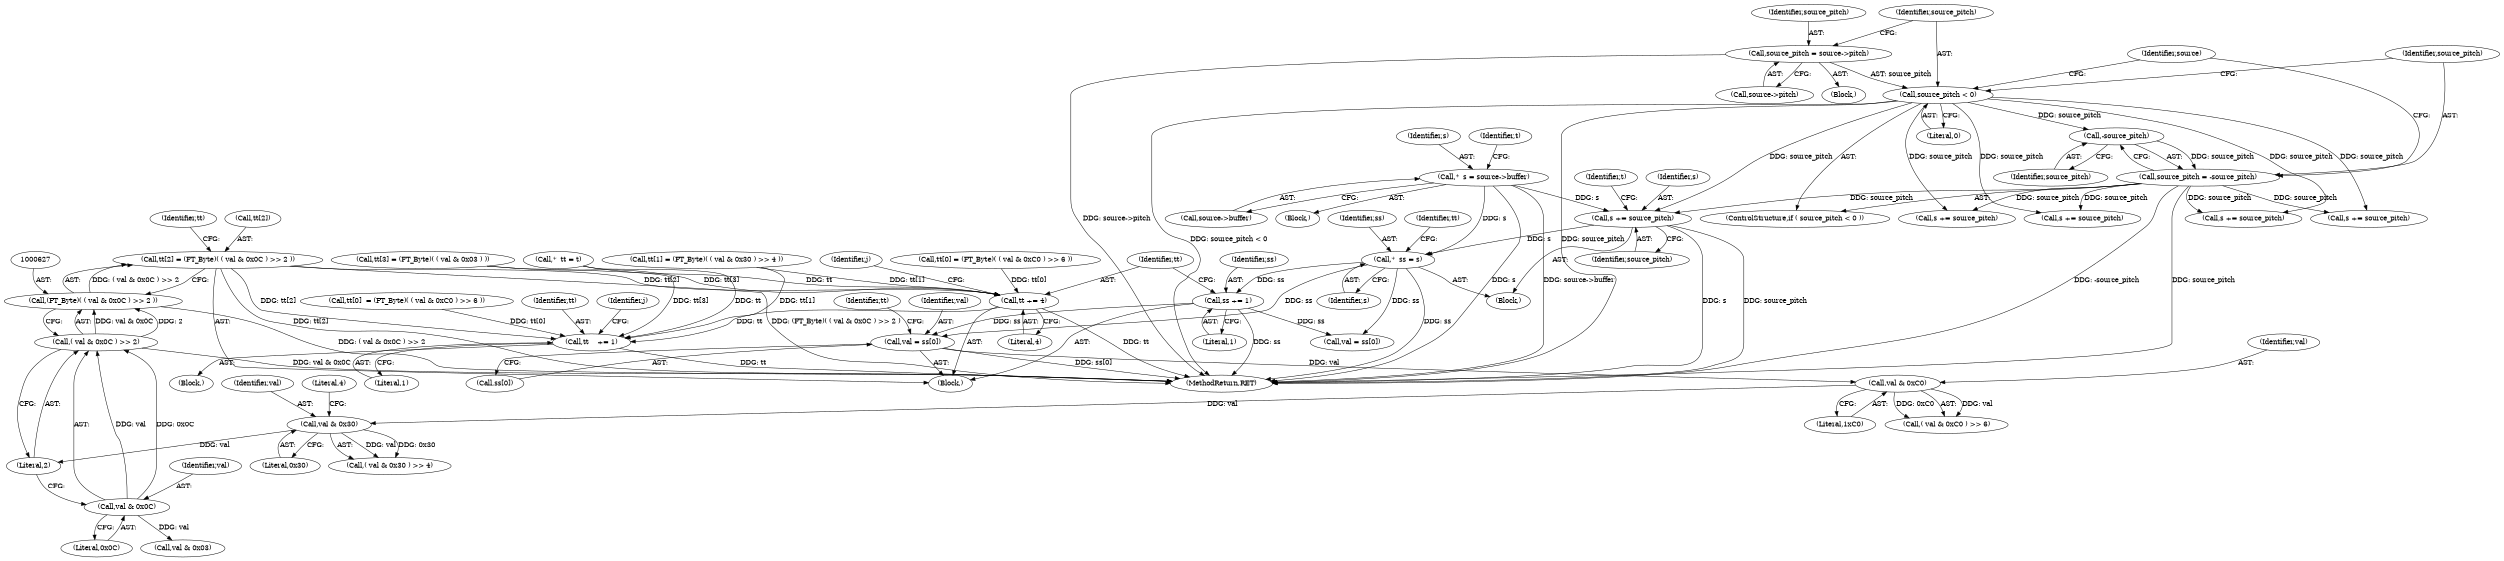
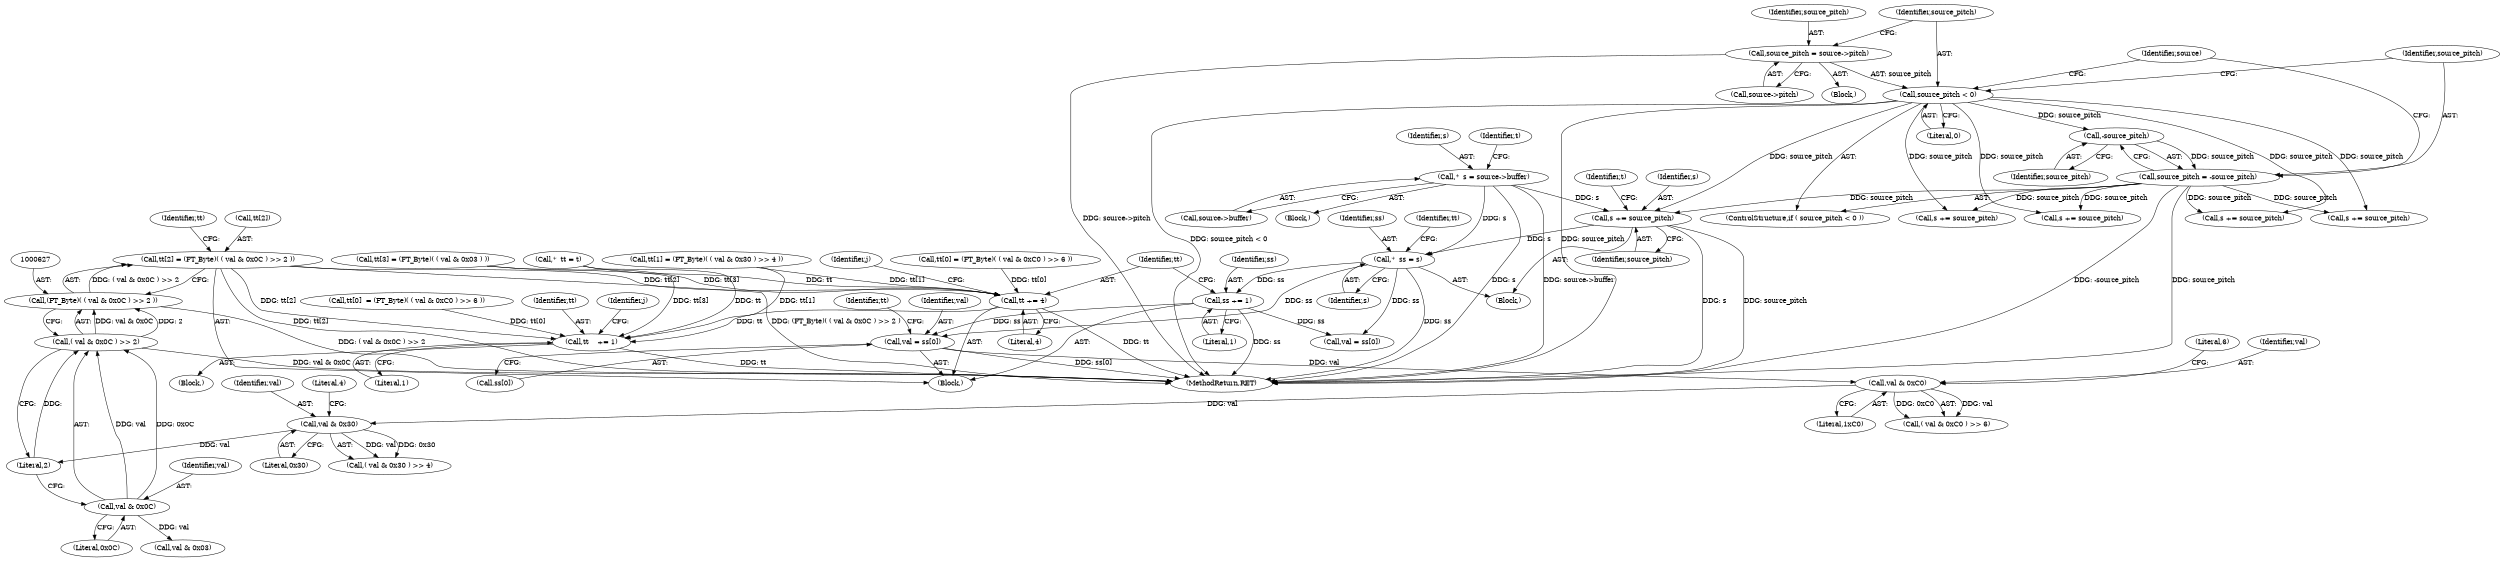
node "(Literal,6)": added
edge "(Literal,2)" -> "(Call,( val & 0x0C ) >> 2)": label "AST: " -> "DDG: "
